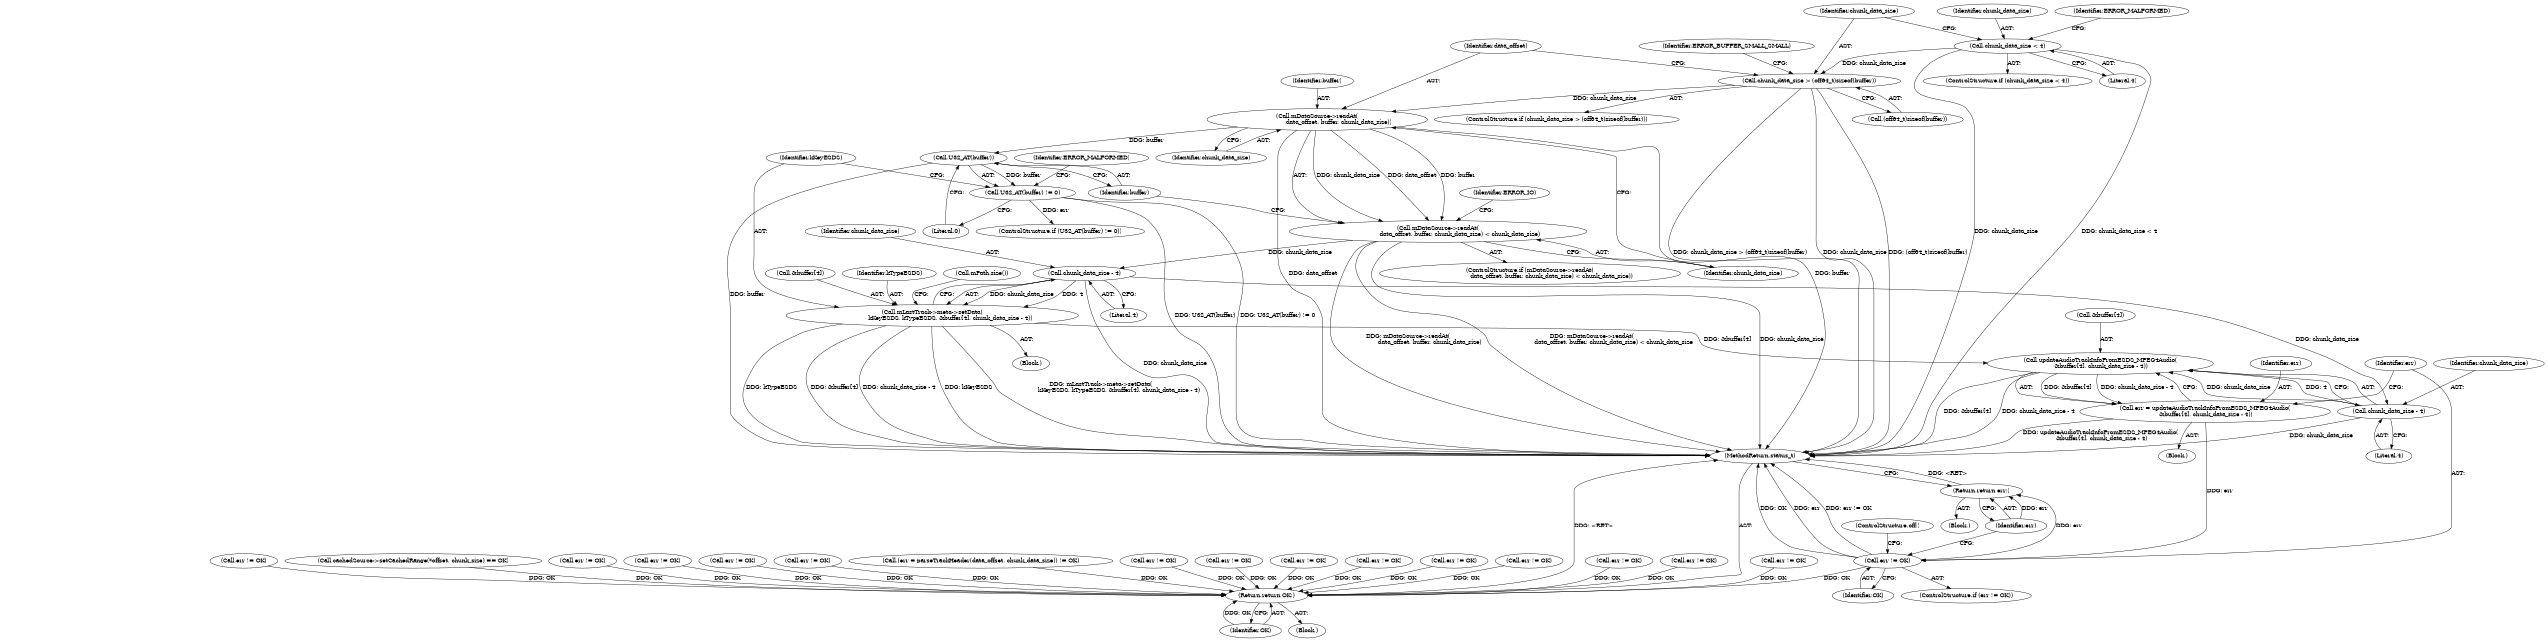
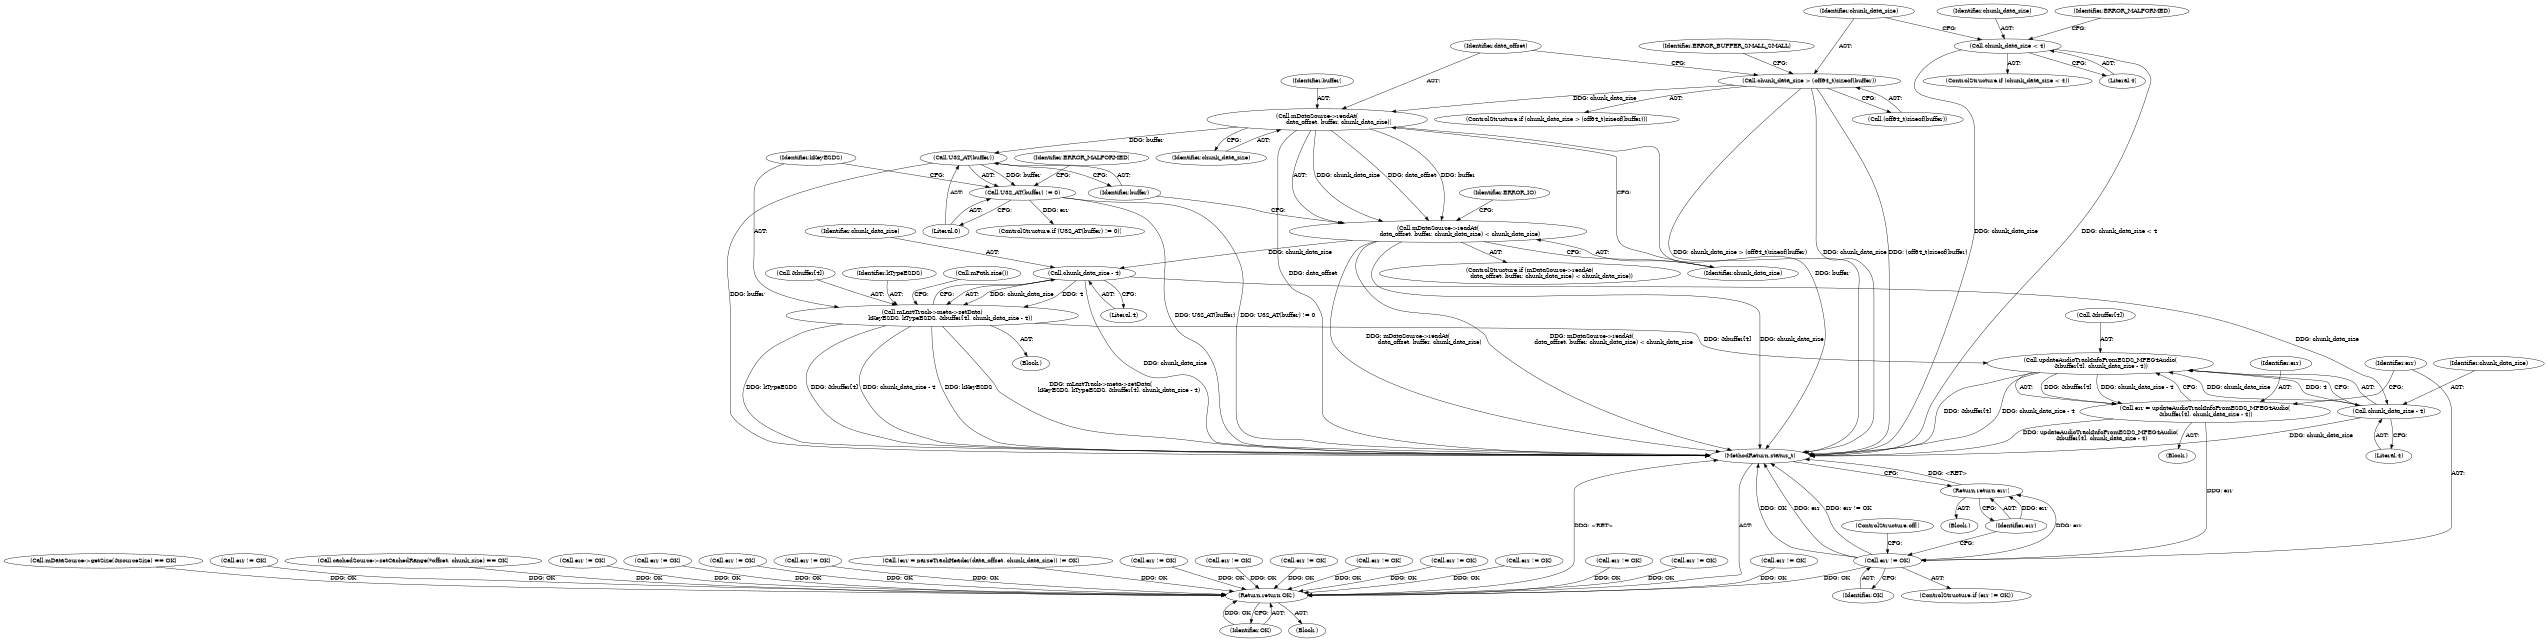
edge "(Call,chunk_data_size < 4)" -> "(Call,chunk_data_size > (off64_t)sizeof(buffer))": removed, label "DDG: chunk_data_size"
edge "(Literal,0)" -> "(Call,U32_AT(buffer))": label "CFG: " -> "AST: "
edge "(Literal,0)" -> "(Call,U32_AT(buffer) != 0)": added, label "AST:"
node "(Call,mDataSource->getSize(&sourceSize) == OK)": added
